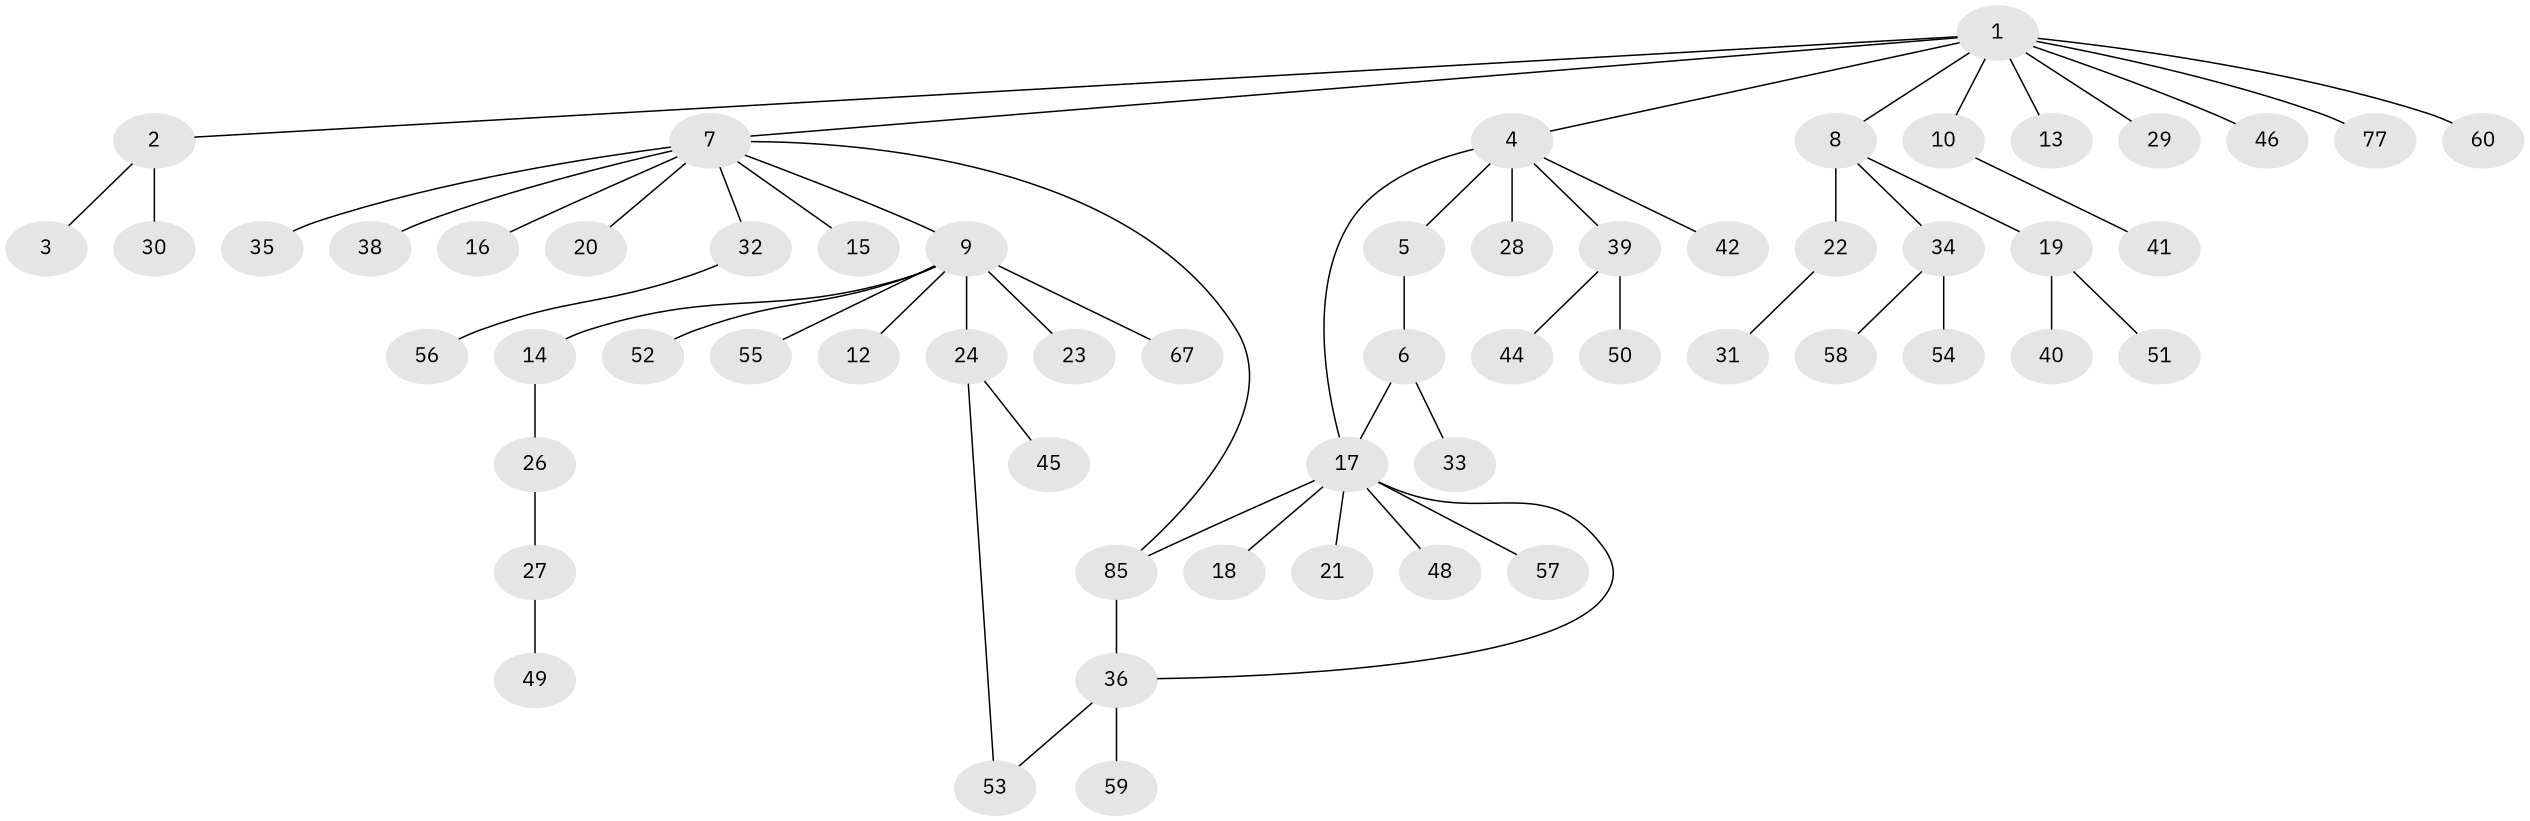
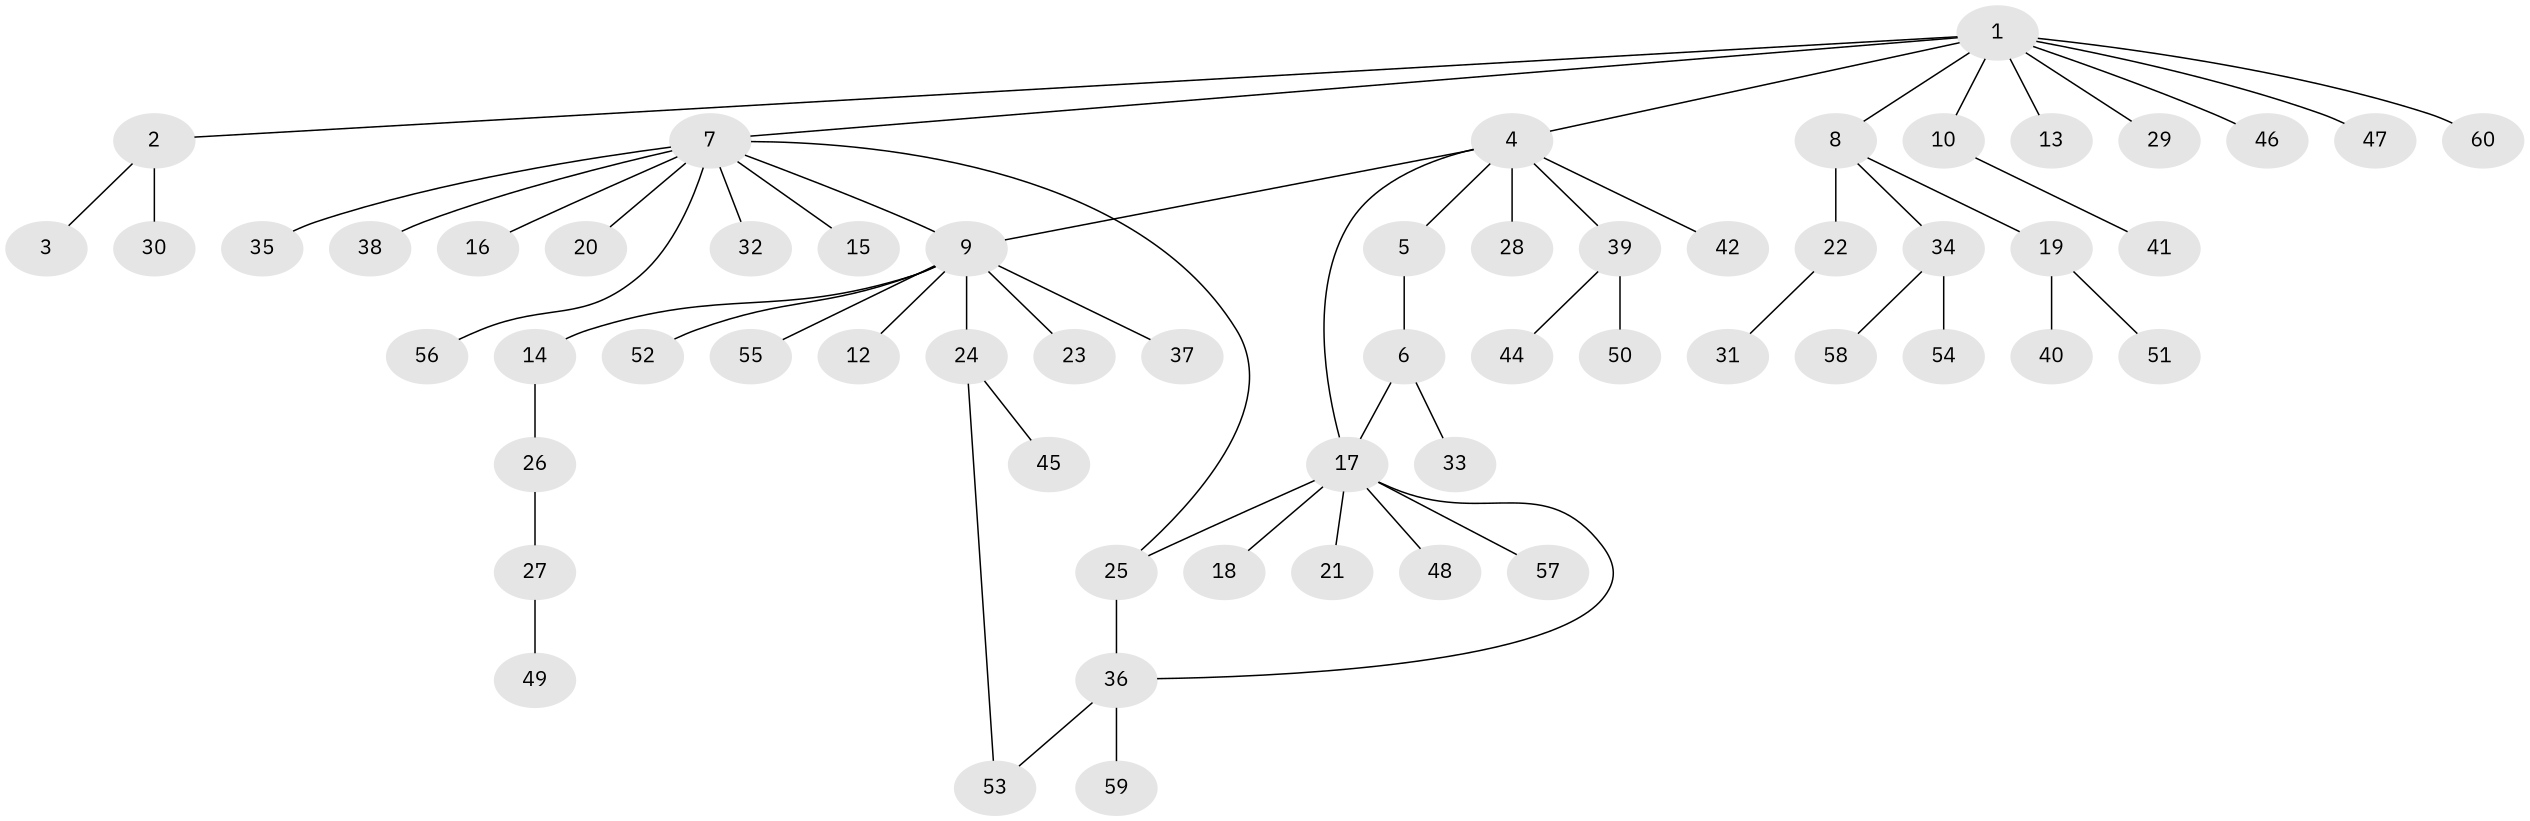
node "77": label "77" -> "47"
edge "4" -- "9": added
edge "32" -- "56": now "7" -- "56"
node "67": label "67" -> "37"
node "85": label "85" -> "25"
